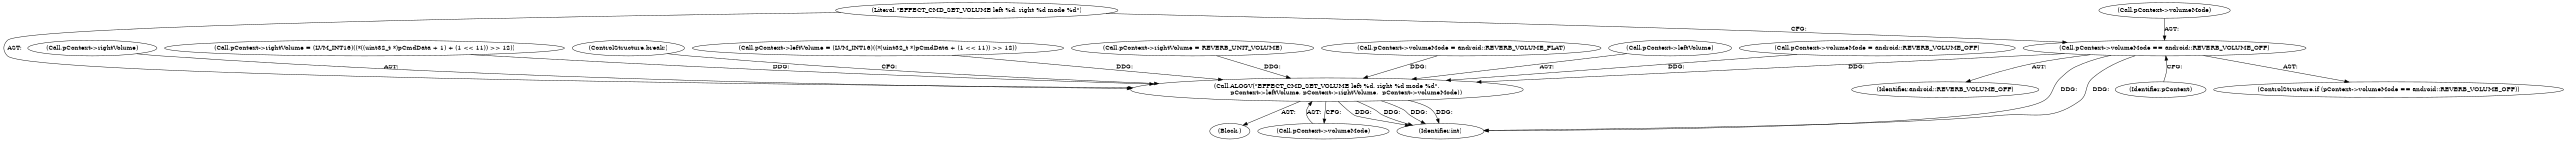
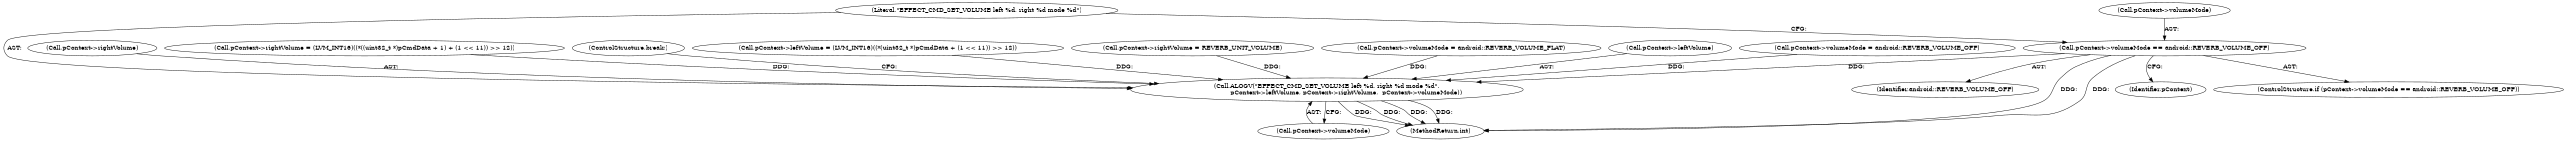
edge "(Identifier,pContext)" -> "(Call,pContext->volumeMode == android::REVERB_VOLUME_OFF)": reversed
node "(Block,)": removed
node "(Identifier,int)": label "(Identifier,int)" -> "(MethodReturn,int)"
